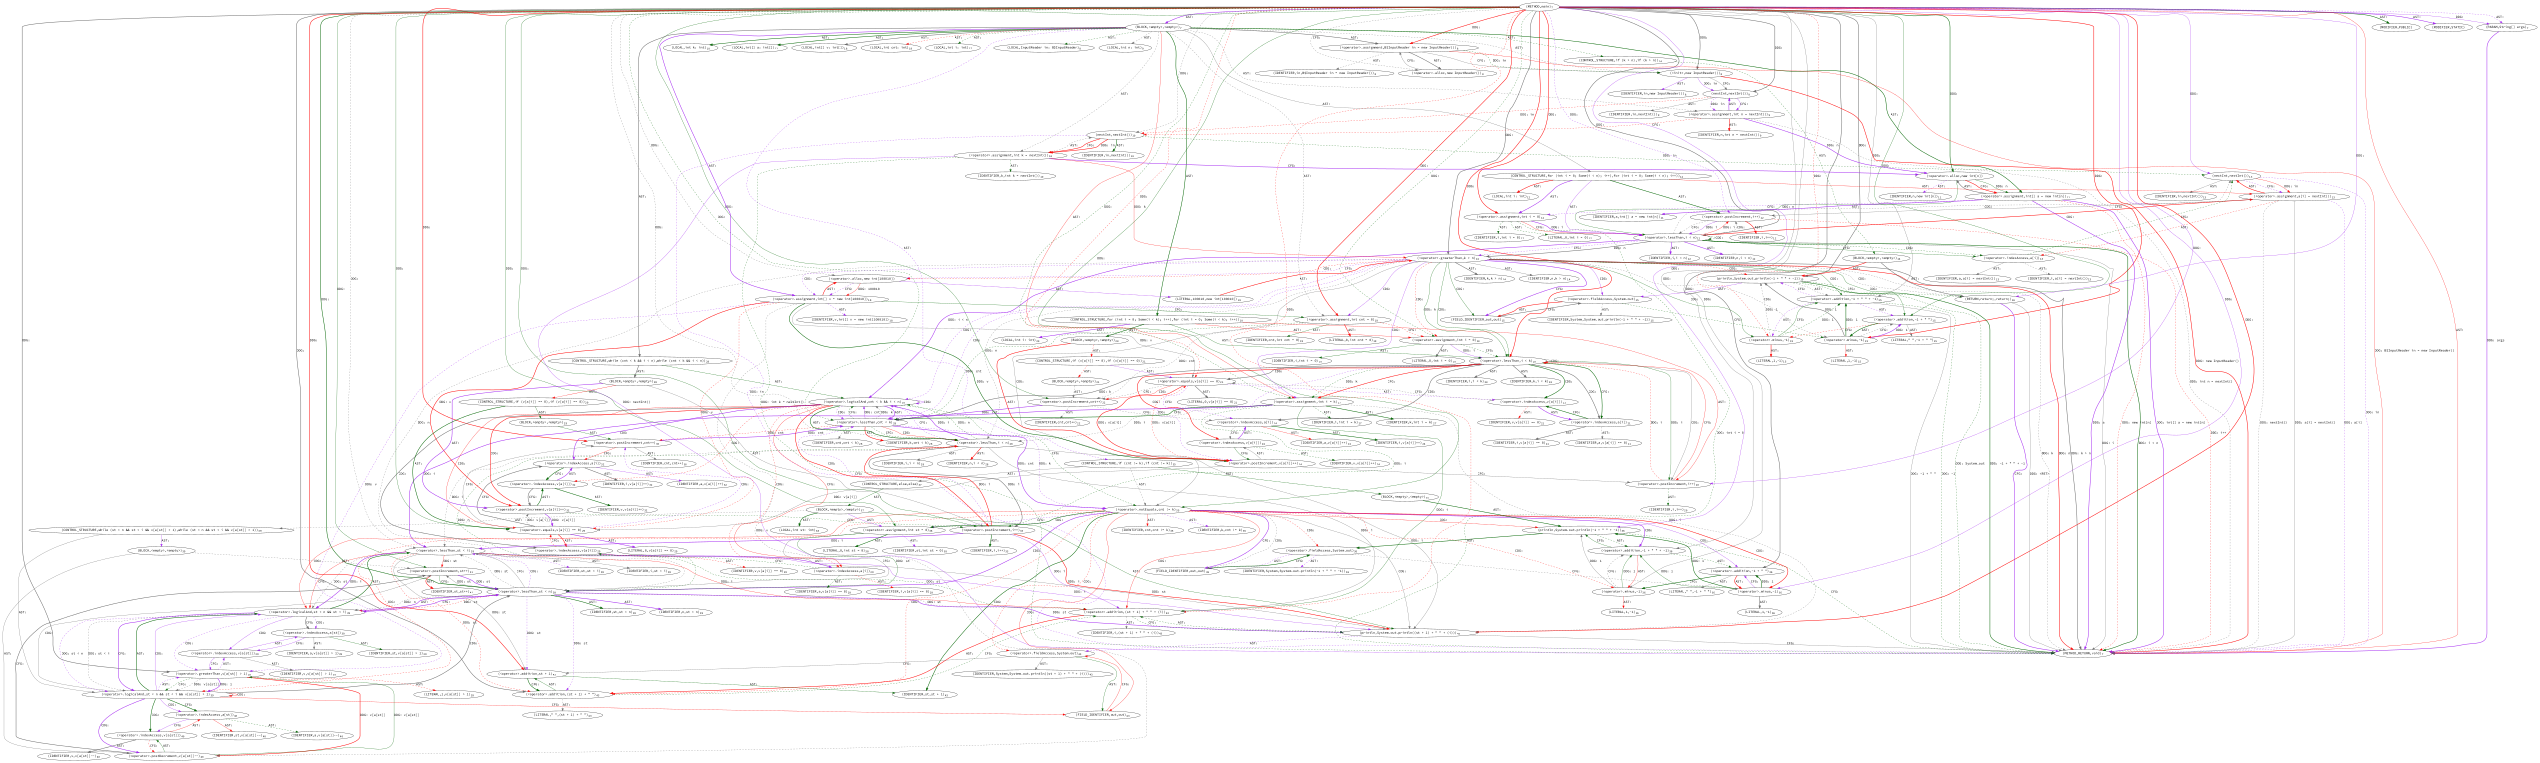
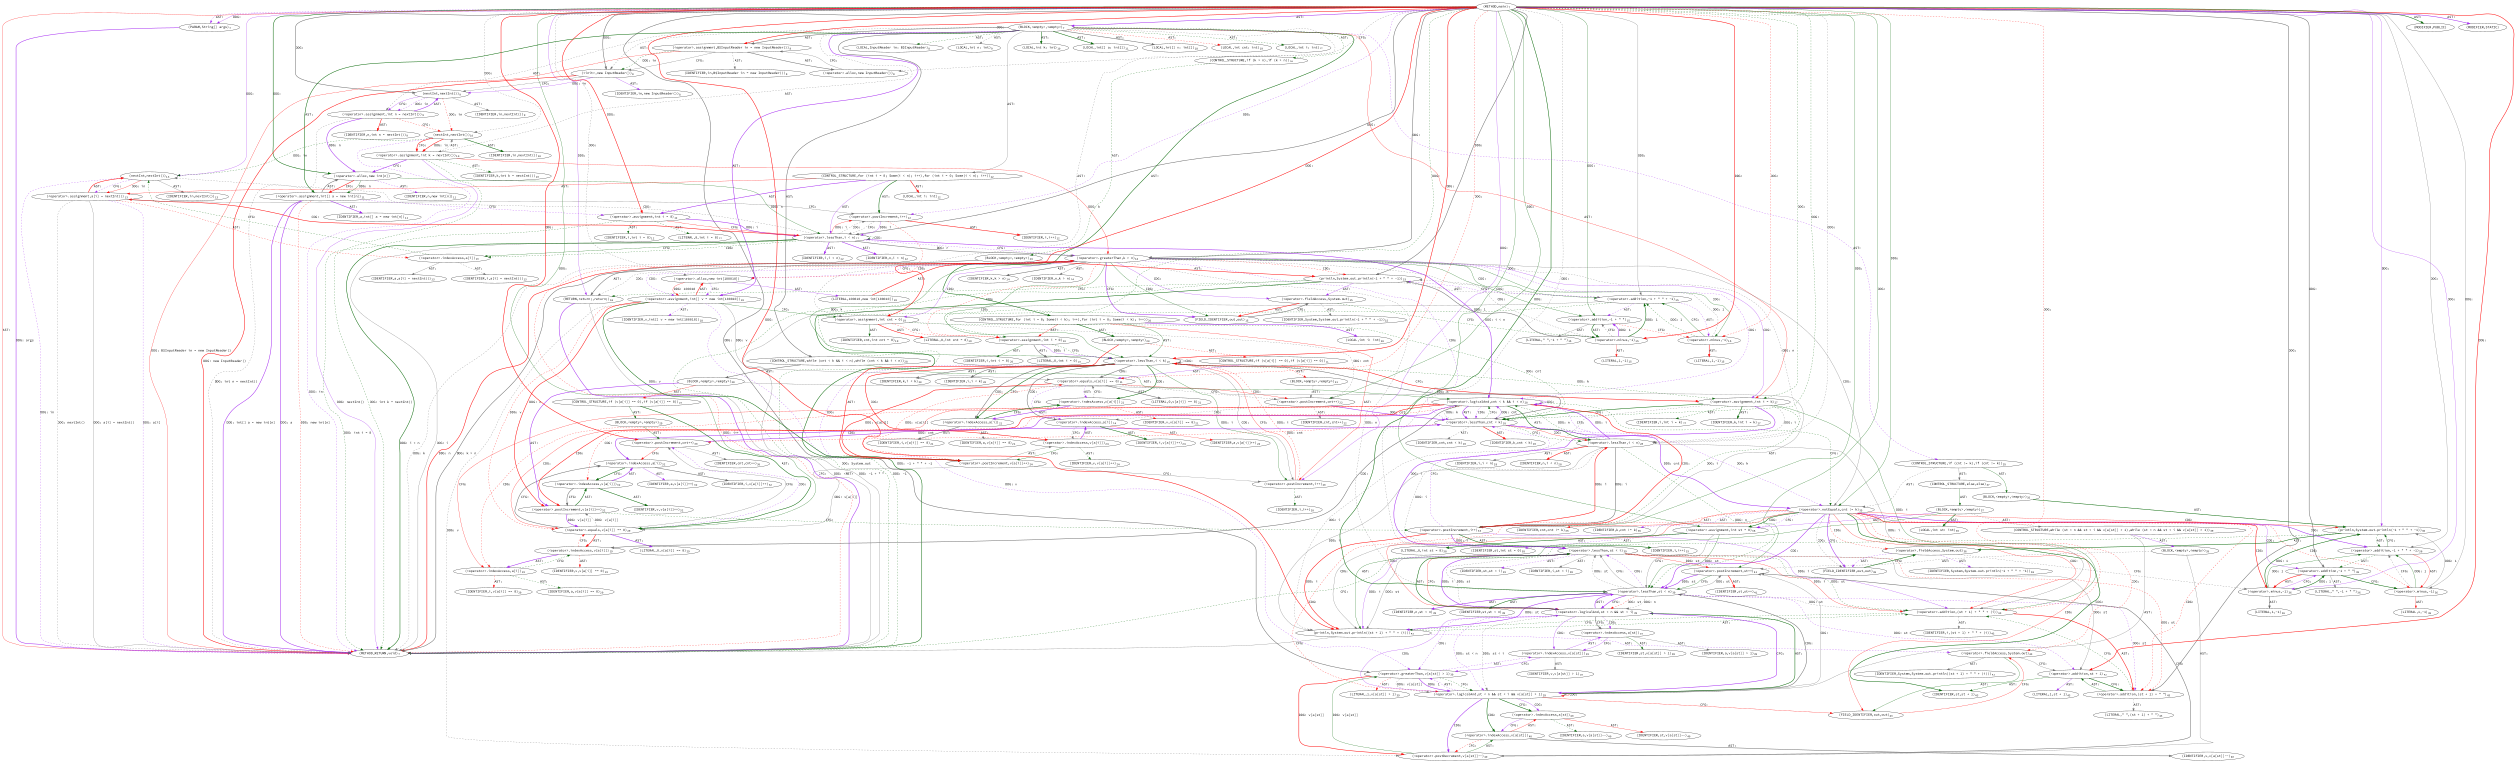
node "(LITERAL,1,st + 1)": added
